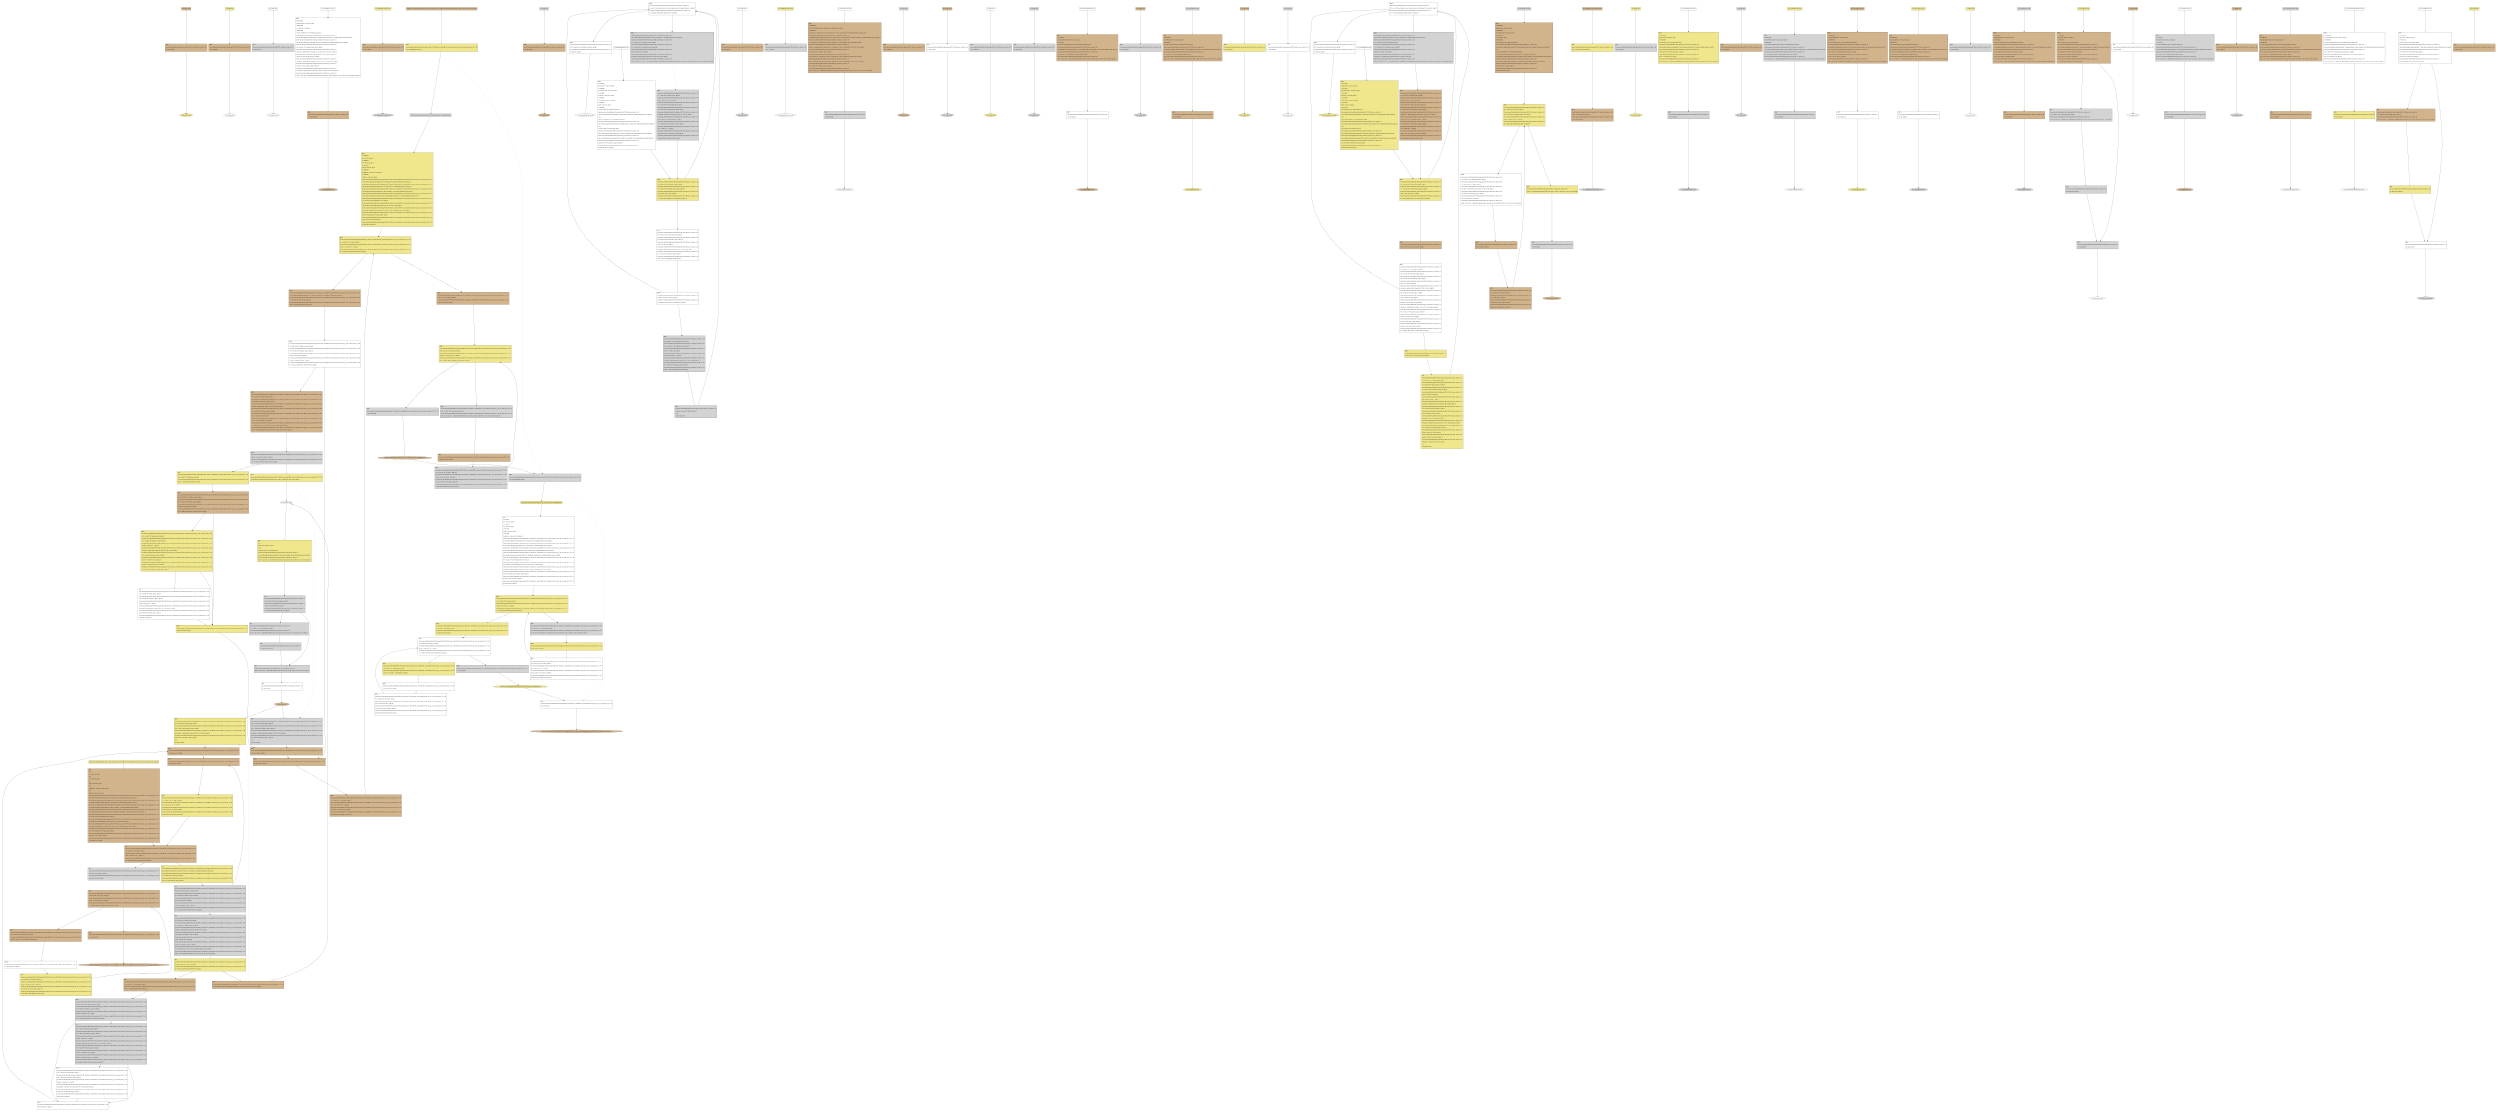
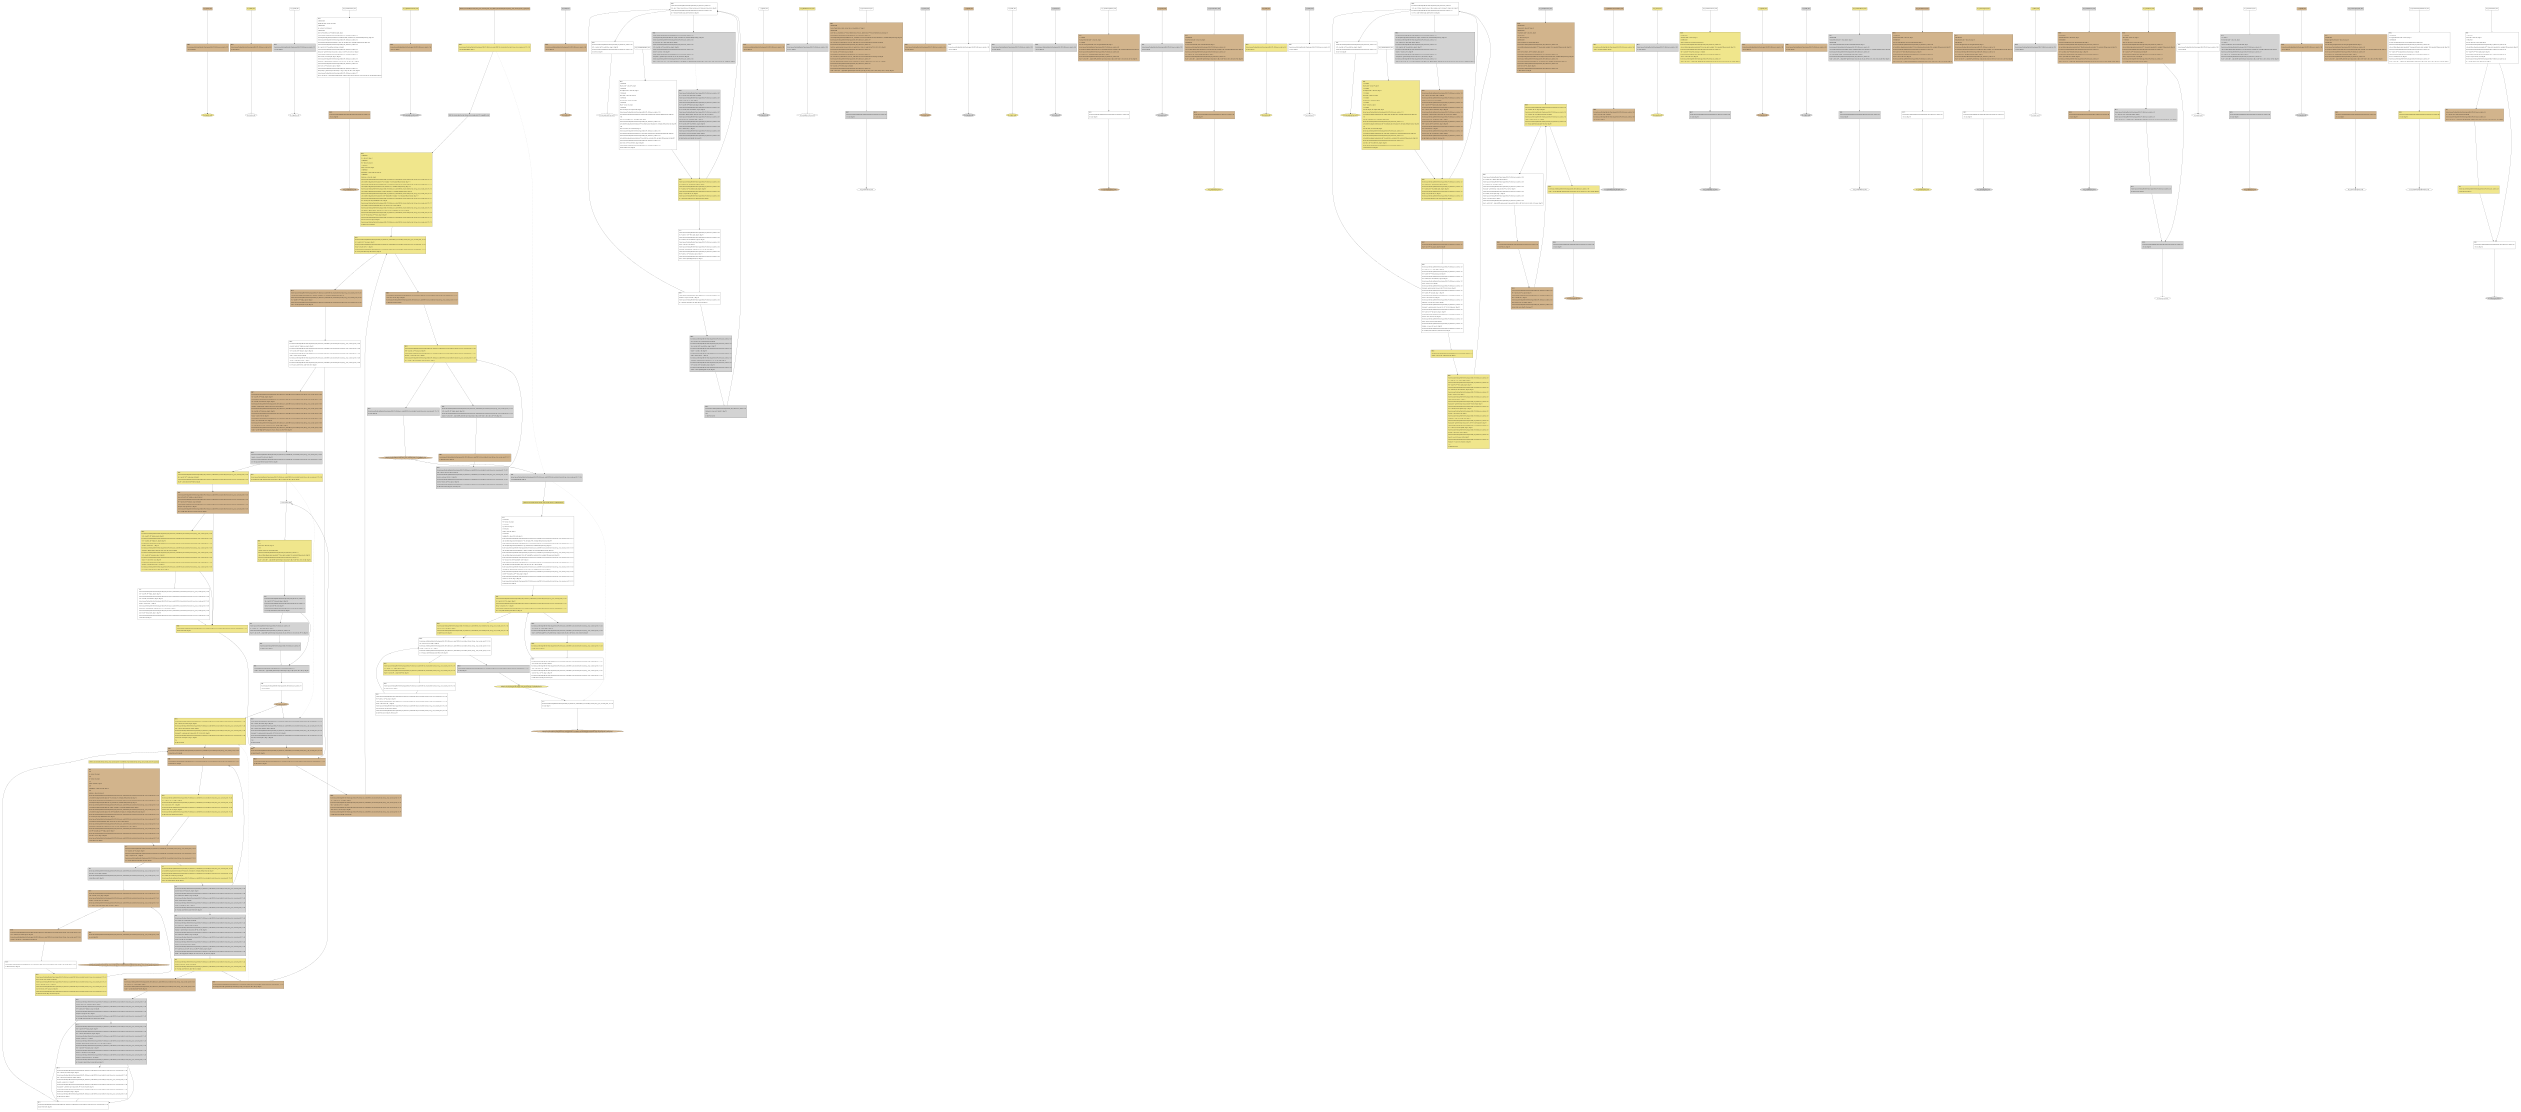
node "{io_ll_good9_end}": added
